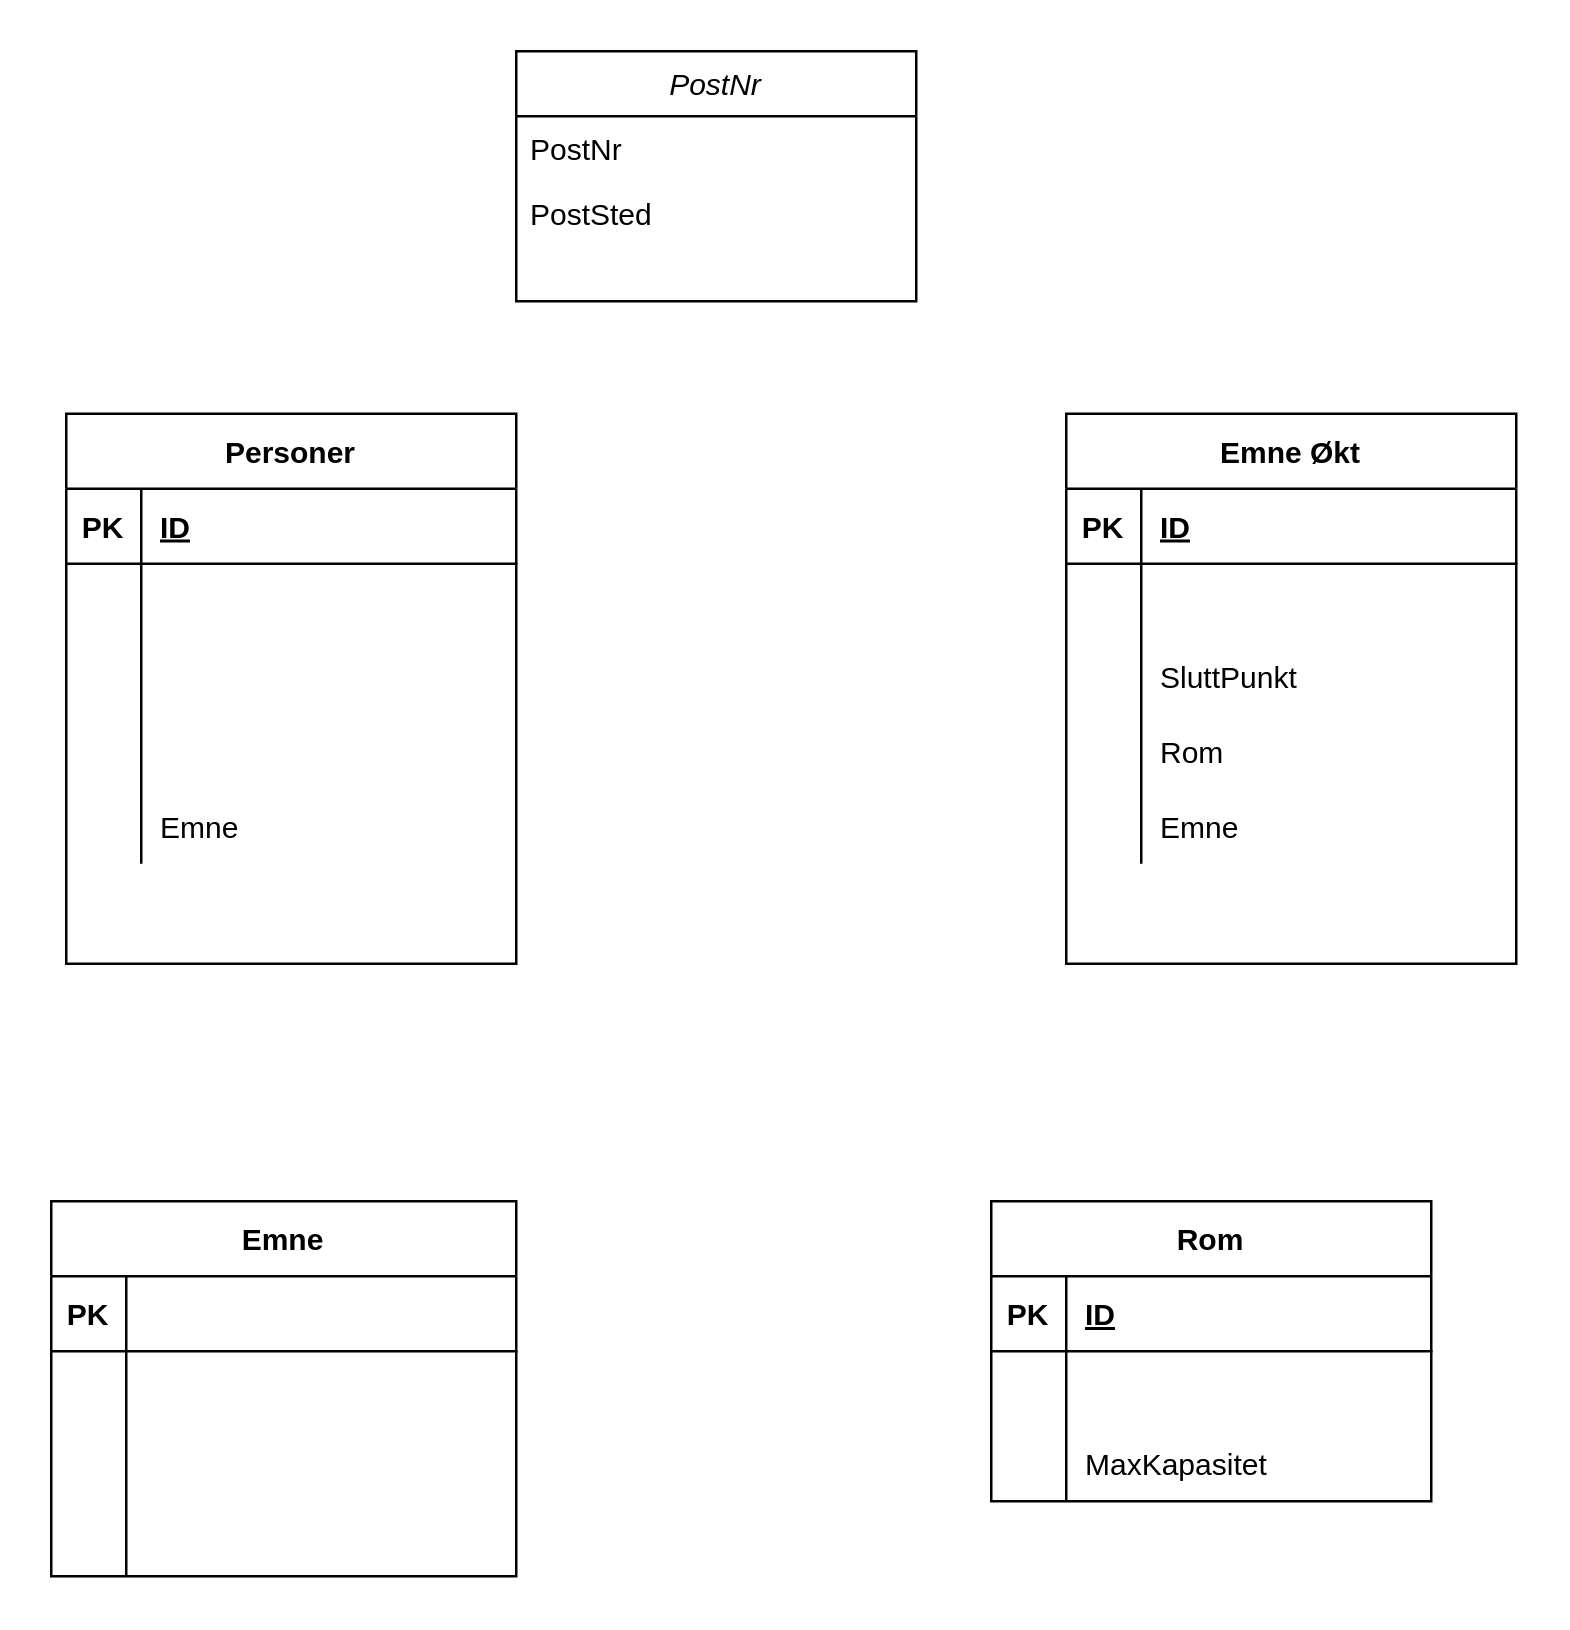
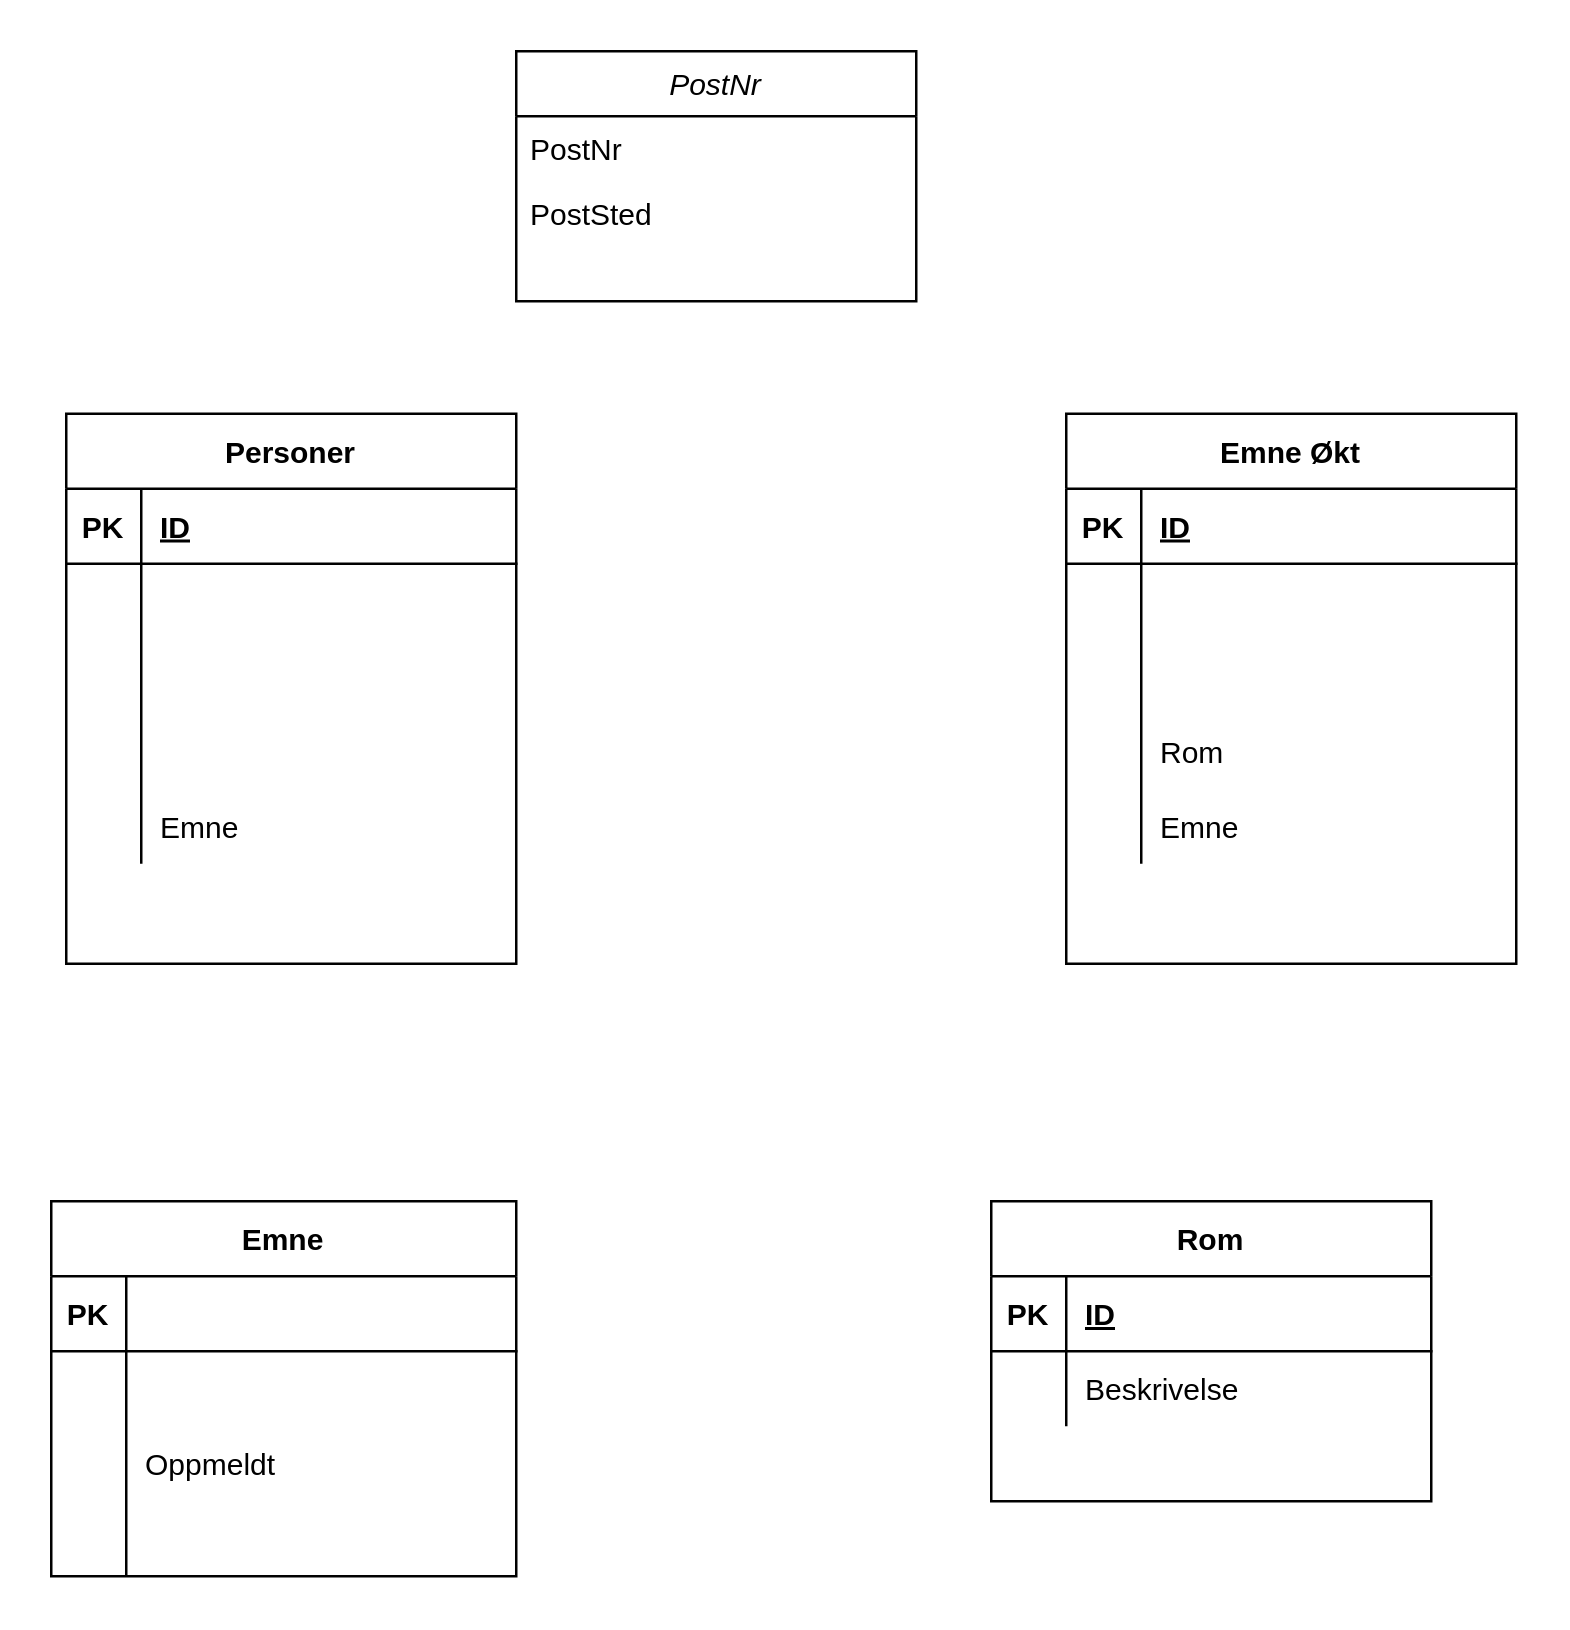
node "SluttPunkt": removed
node "Beskrivelse": added
node "Oppmeldt": added
node "MaxKapasitet": removed
